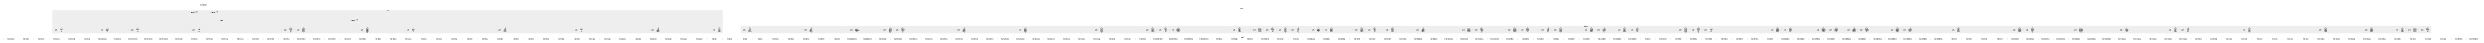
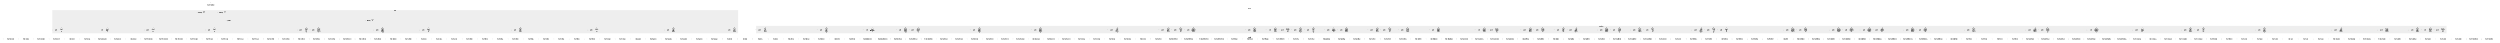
node "dev-haskell/haddock-2.16.1": added
